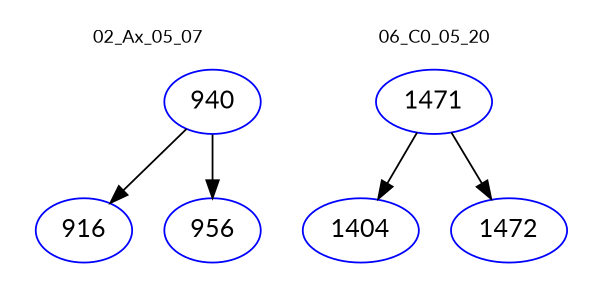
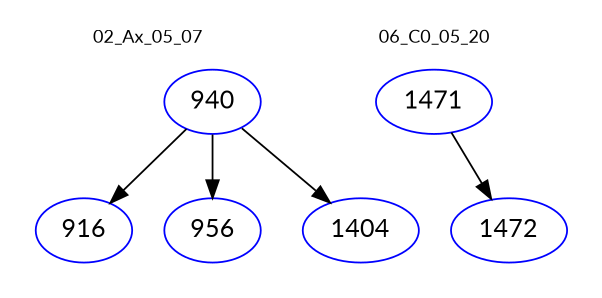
edge "1471" -> "1404": now "940" -> "1404"
